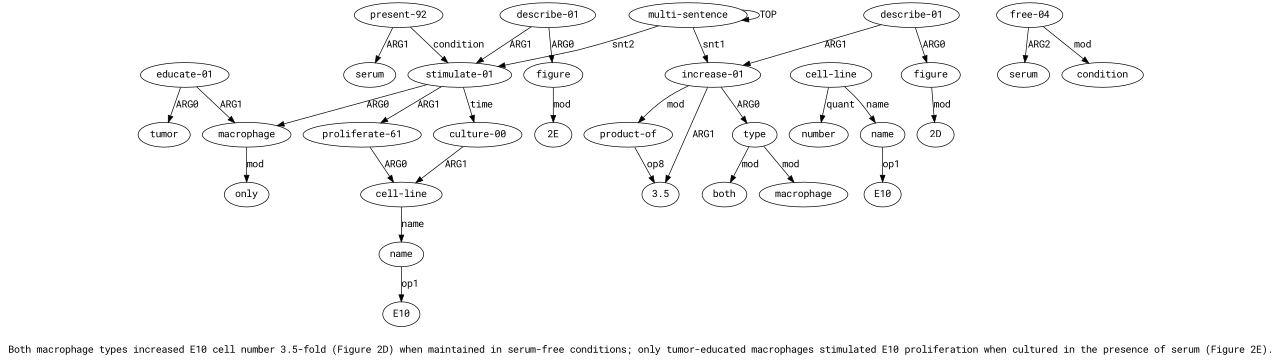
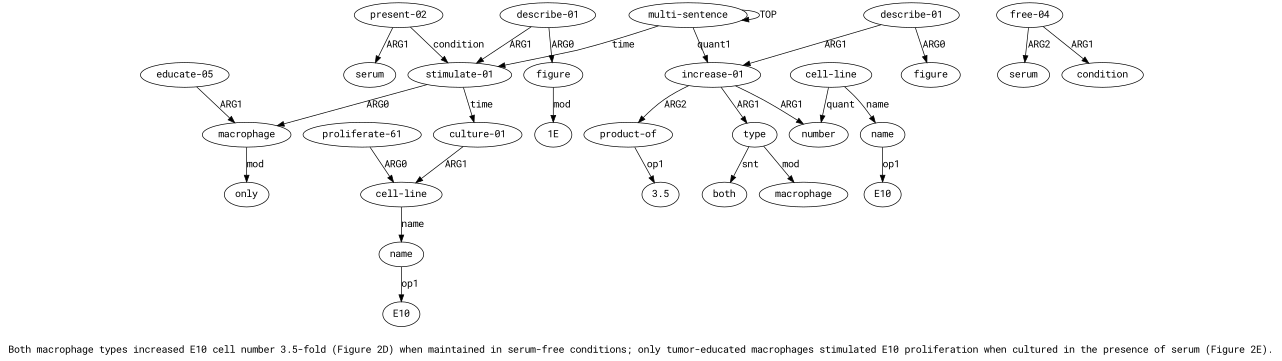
node "present-92": label "present-92" -> "present-02"
edge "multi-sentence" -> "stimulate-01": label "snt2" -> "time"
edge "multi-sentence" -> "increase-01": label "snt1" -> "quant1"
edge "free-04" -> "condition": label "mod" -> "ARG1"
node "educate-01": label "educate-01" -> "educate-05"
edge "stimulate-01" -> "proliferate-61": removed, label "ARG1"
edge "increase-01" -> "product-of": label "mod" -> "ARG2"
edge "increase-01" -> "type": label "ARG0" -> "ARG1"
edge "increase-01" -> "3.5": now "increase-01" -> "number"
node "tumor": removed
node "culture-00": label "culture-00" -> "culture-01"
node "2E": label "2E" -> "1E"
node "2D": removed
edge "product-of" -> "3.5": label "op8" -> "op1"
edge "type" -> "both": label "mod" -> "snt"
